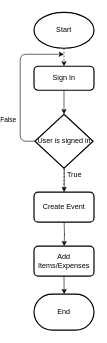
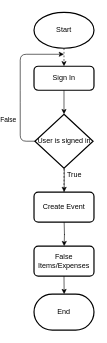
node "Add Items/Expenses": label "Add Items/Expenses" -> "False Items/Expenses"
